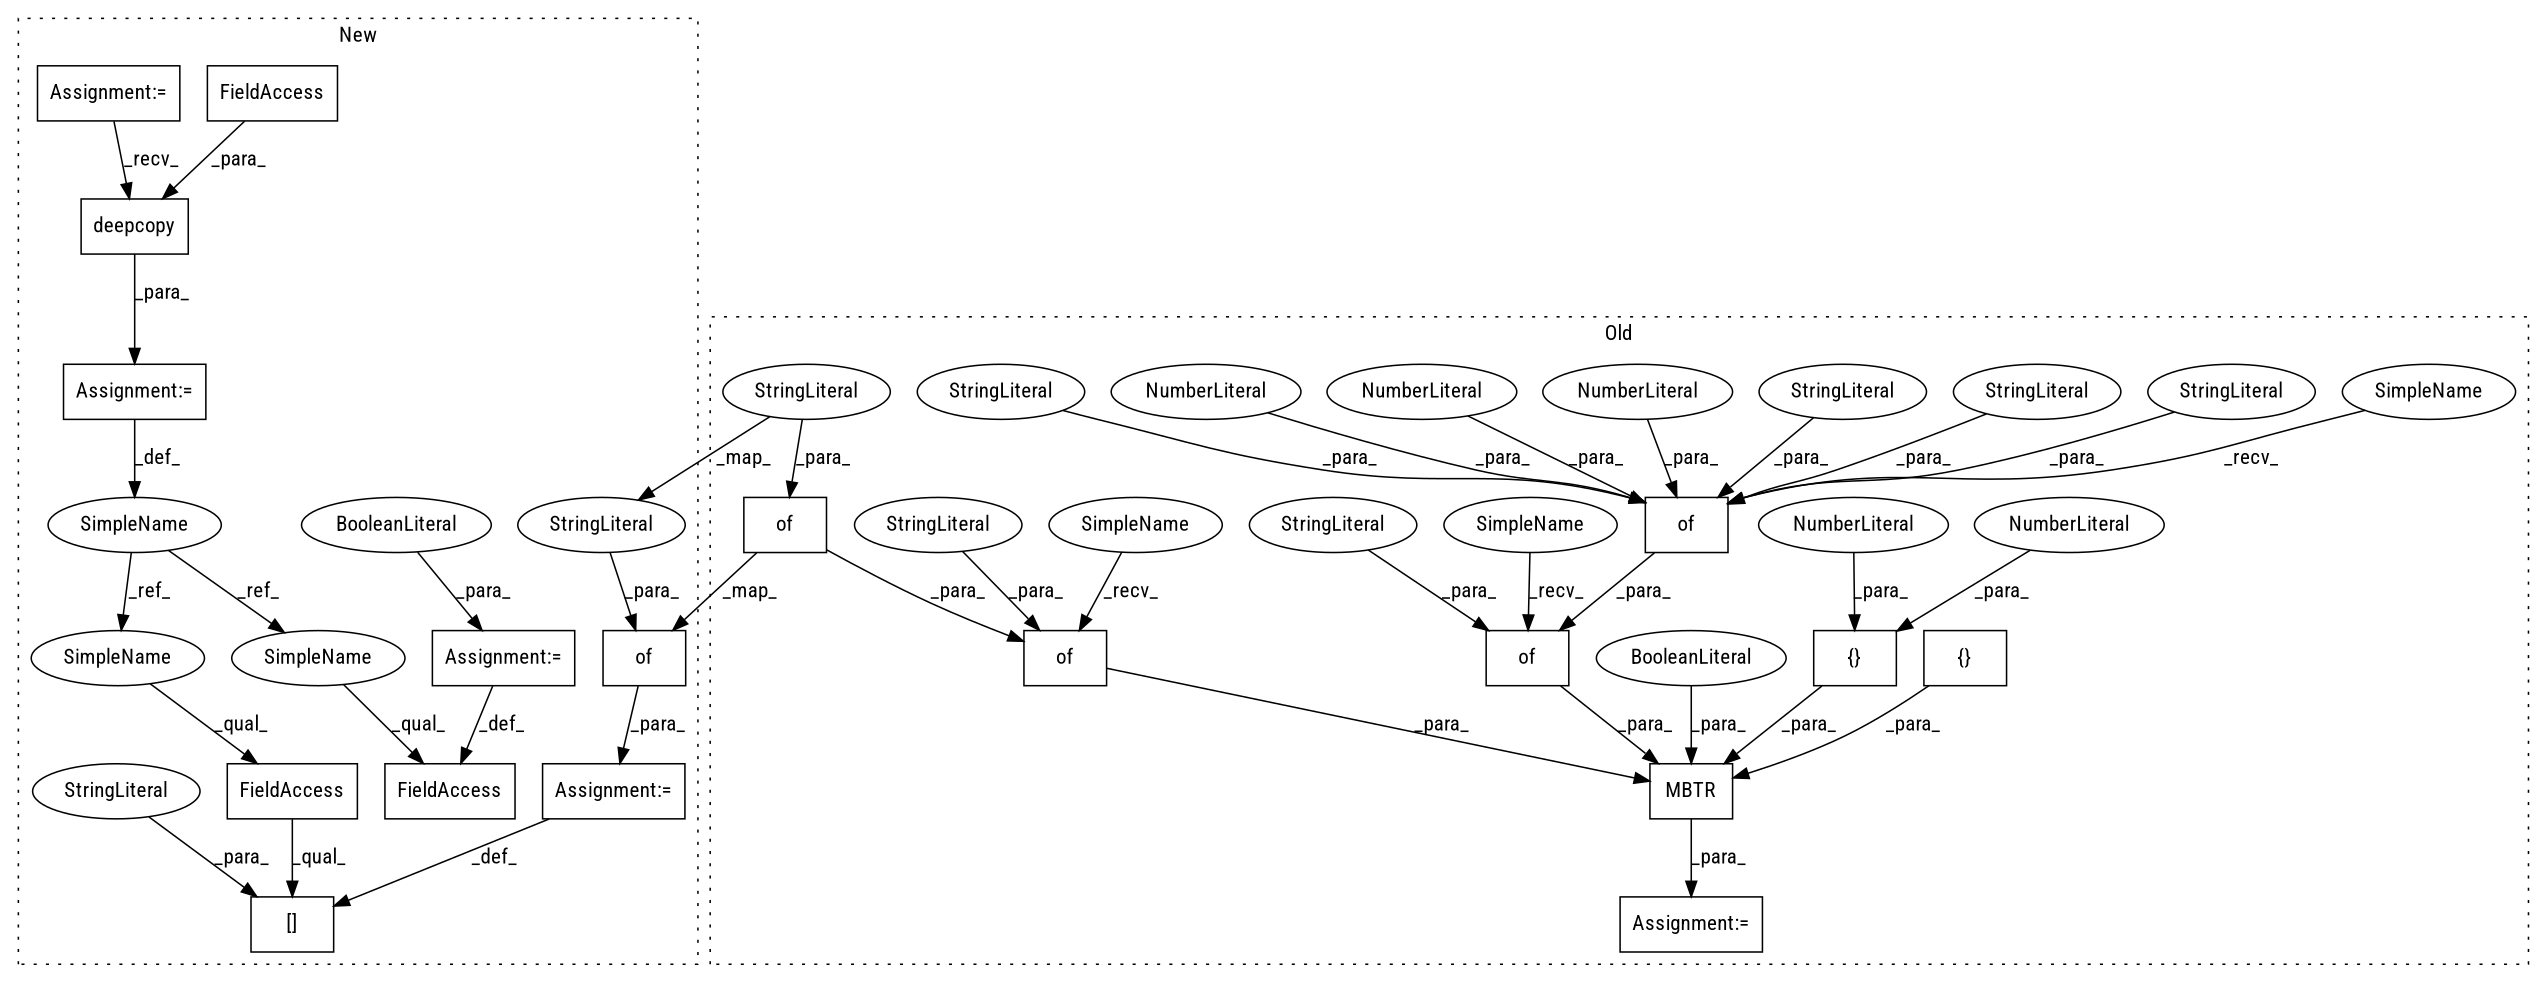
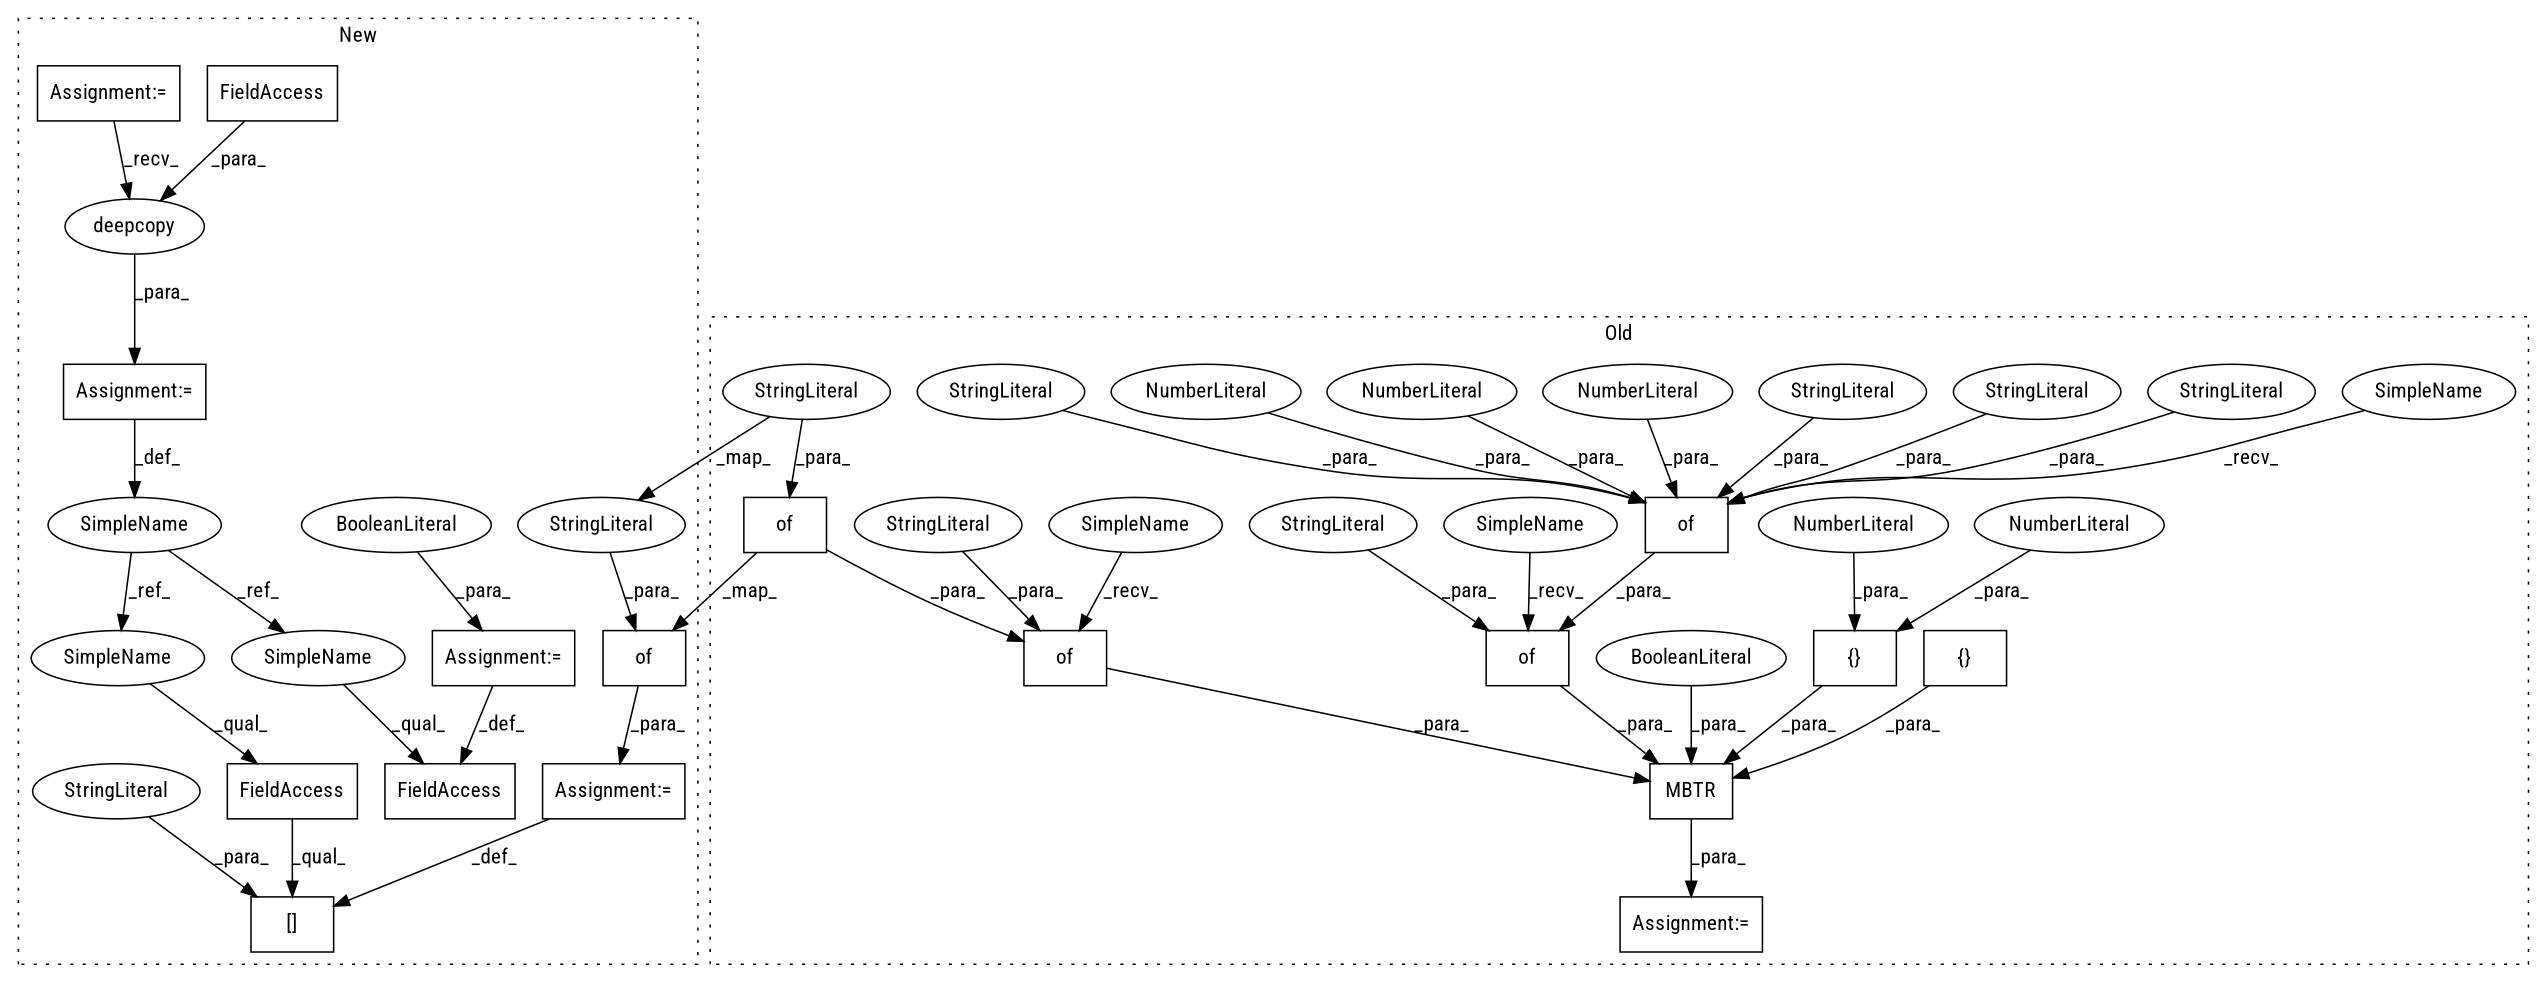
node "deepcopy": shape box -> ellipse
